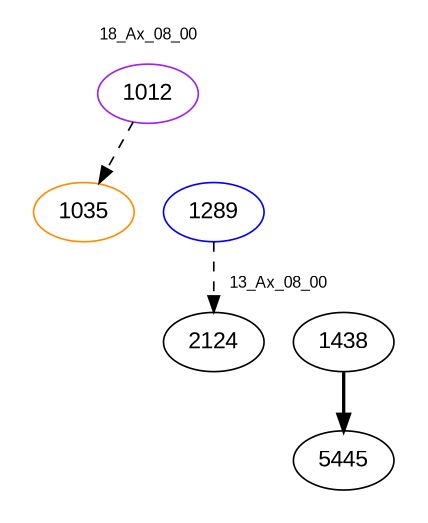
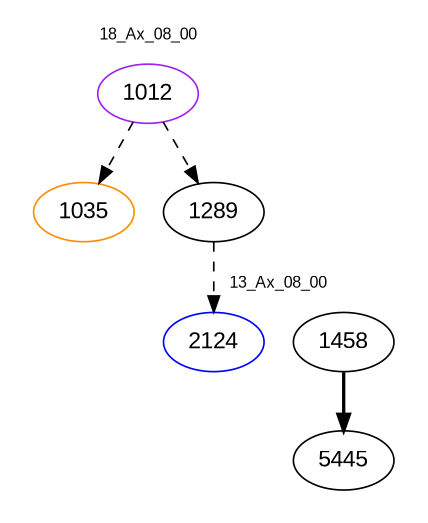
edge "1012" -> "1289": added
node "1289": color blue -> black
node "2124": color black -> blue
node "1438": label "1438" -> "1458"
